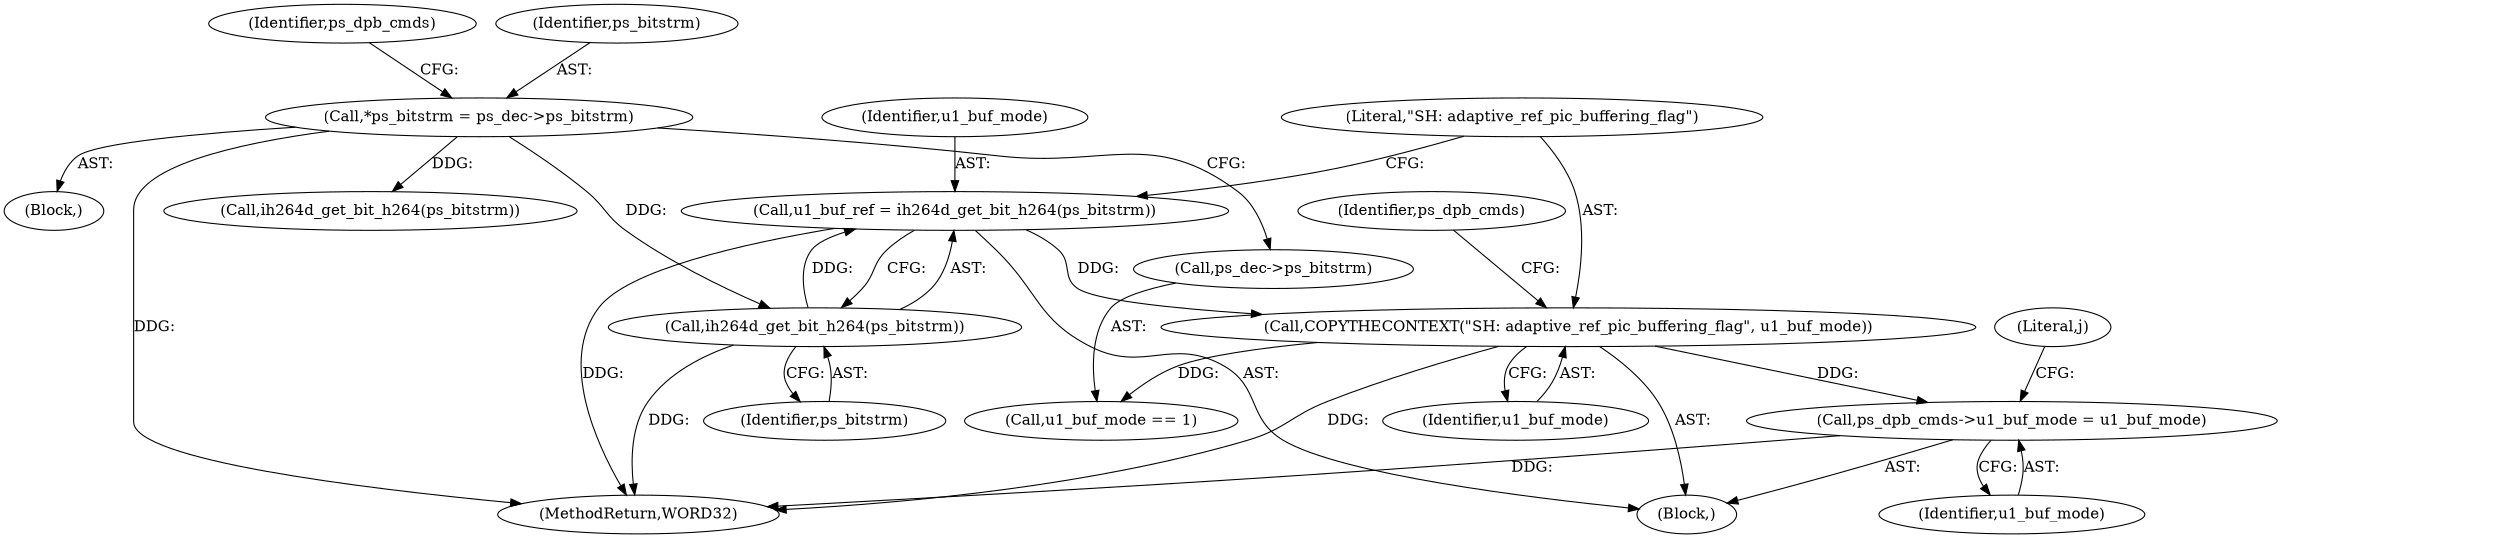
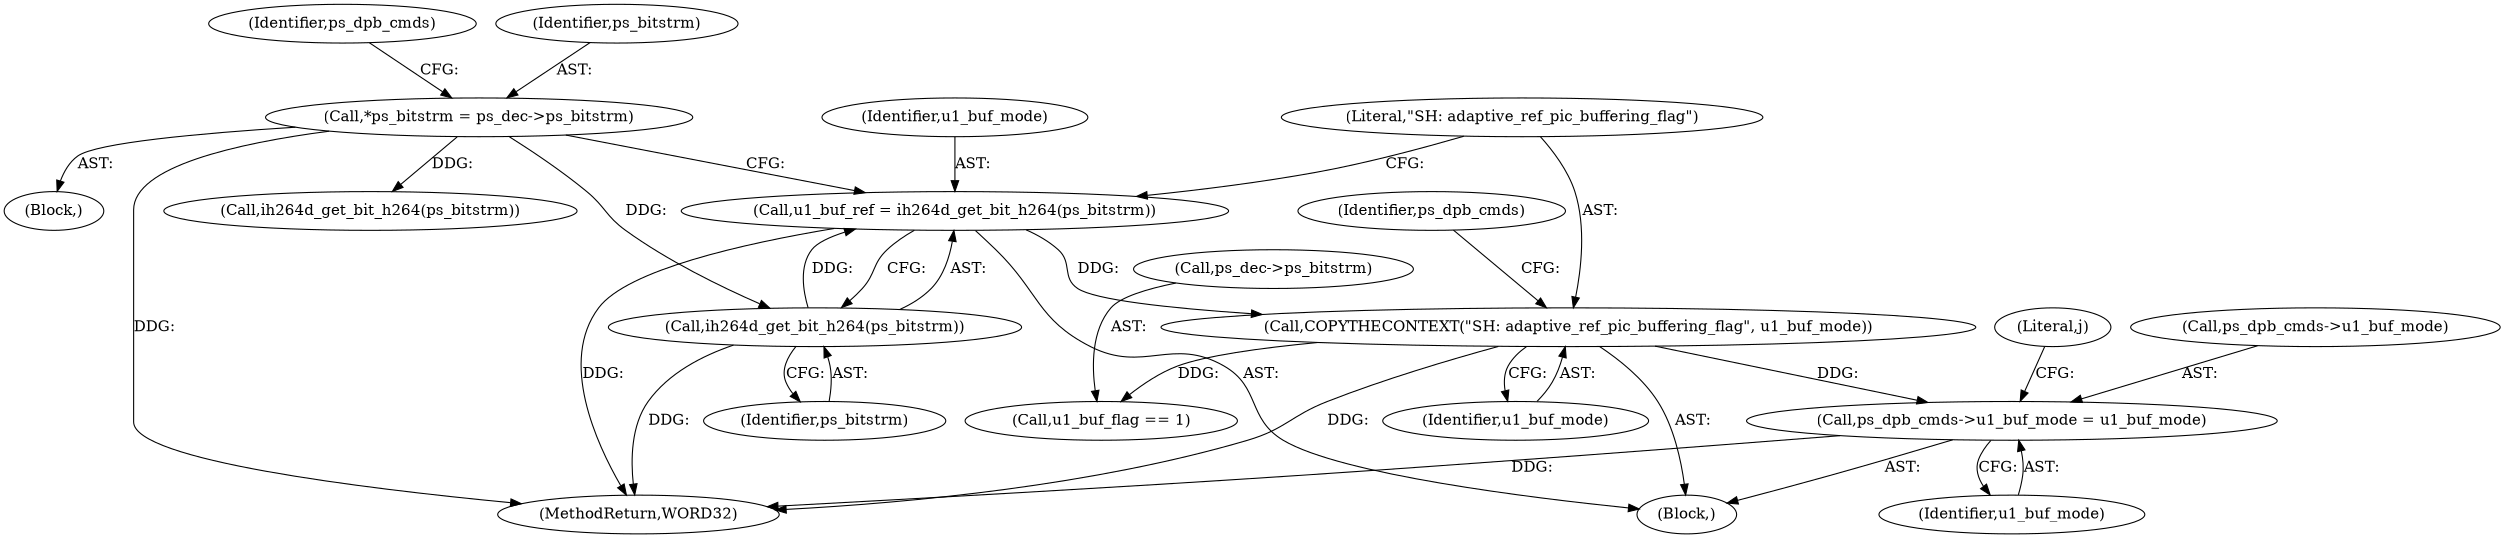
edge "(Call,*ps_bitstrm = ps_dec->ps_bitstrm)" -> "(Call,ps_dec->ps_bitstrm)": now "(Call,*ps_bitstrm = ps_dec->ps_bitstrm)" -> "(Call,u1_buf_ref = ih264d_get_bit_h264(ps_bitstrm))"
node "(Call,ps_dpb_cmds->u1_buf_mode)": added
node "(Call,u1_buf_mode == 1)": label "(Call,u1_buf_mode == 1)" -> "(Call,u1_buf_flag == 1)"
